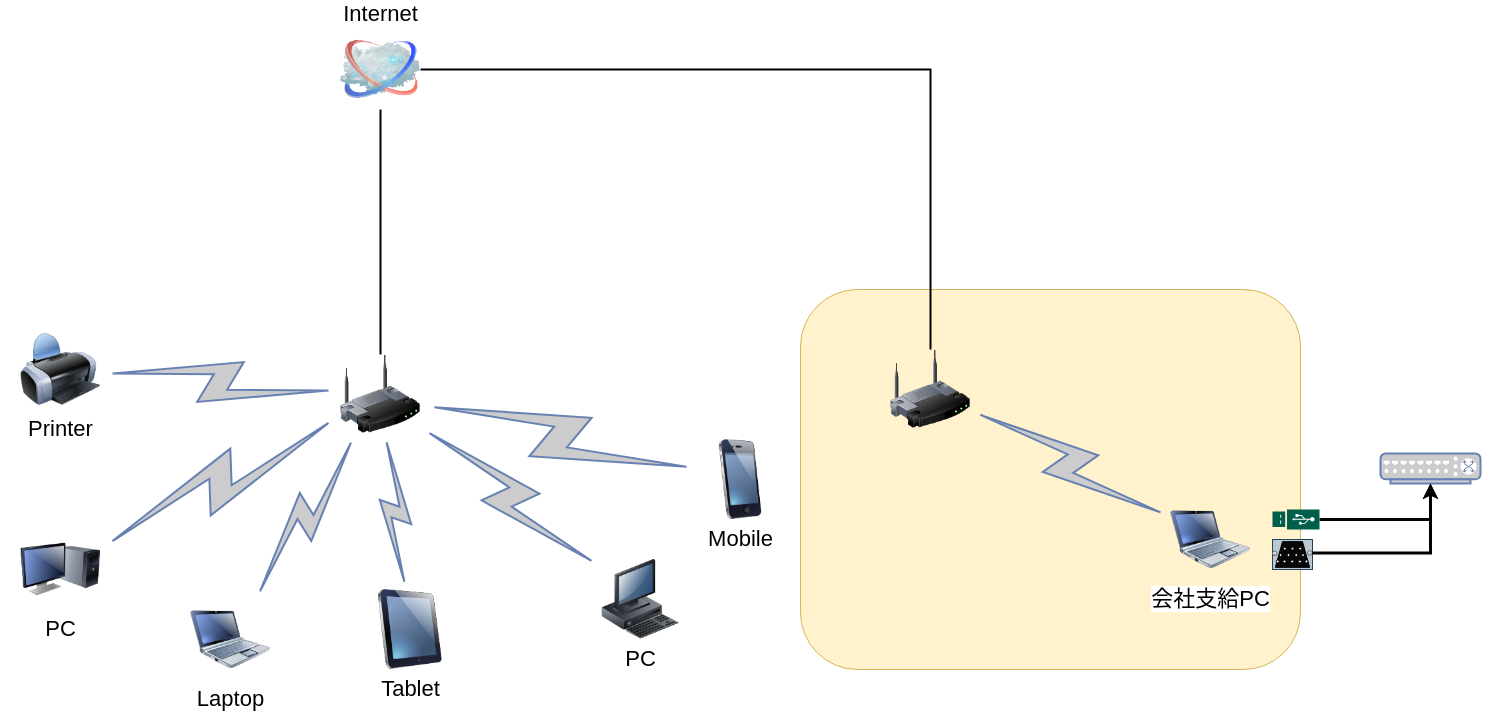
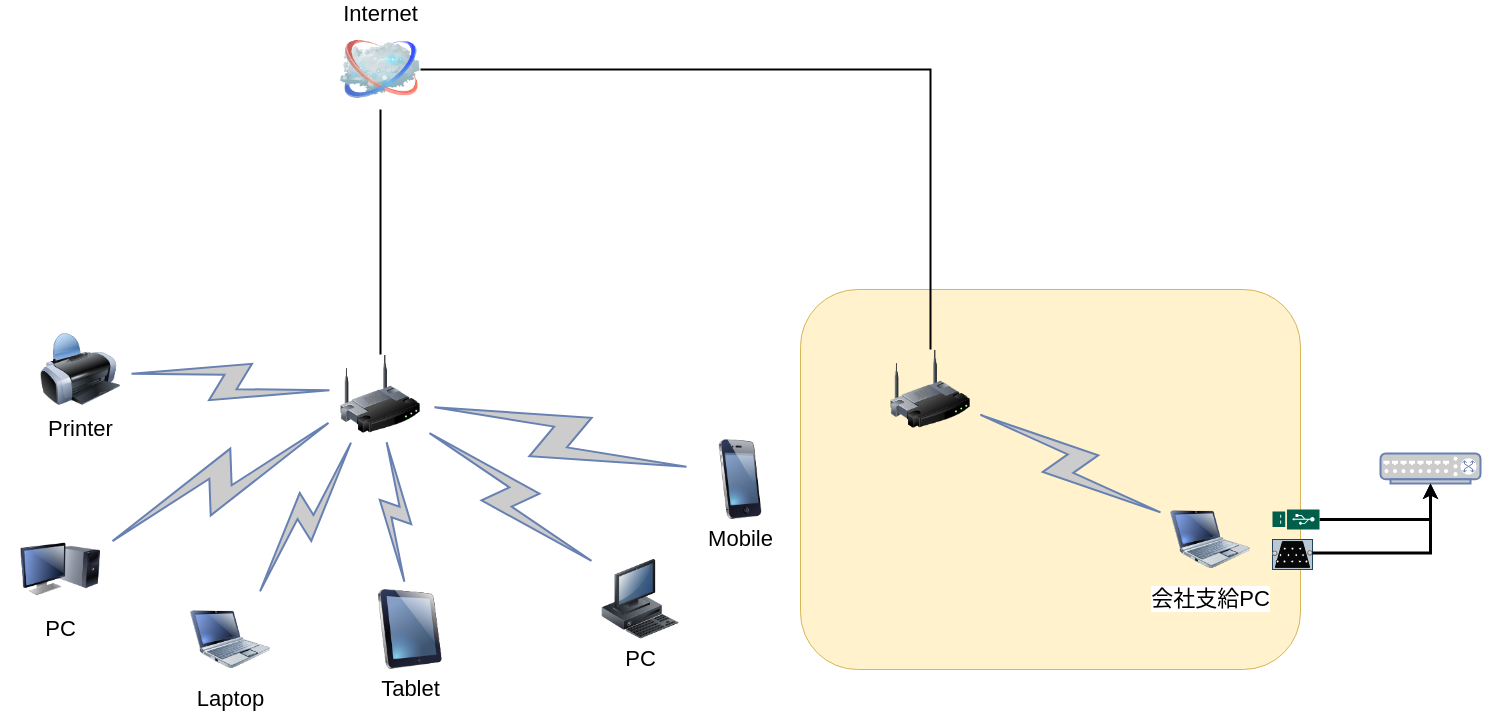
node "Printer": moved (61, 370) -> (81, 370)
